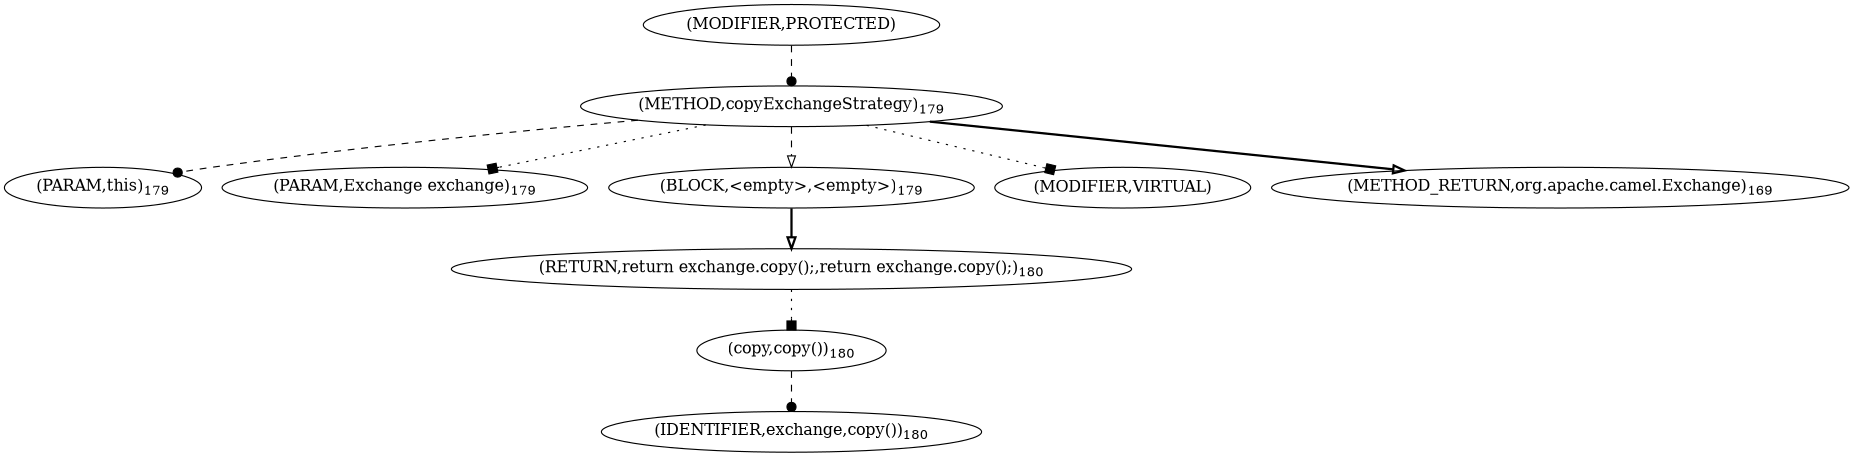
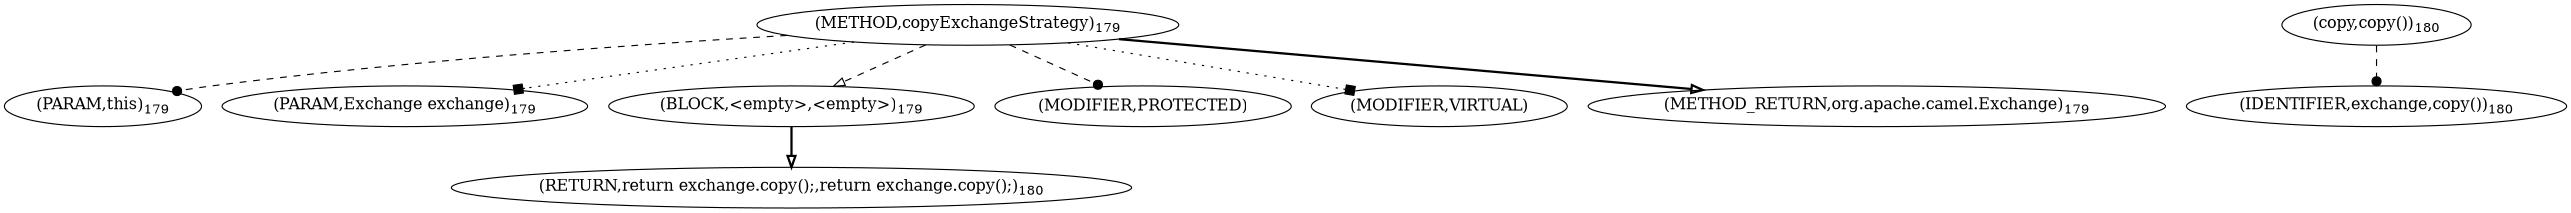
edge "(MODIFIER,PROTECTED)" -> "(METHOD,copyExchangeStrategy)": reversed
node "(METHOD_RETURN,org.apache.camel.Exchange)": text "169" -> "179"
edge "(RETURN,return exchange.copy();,return exchange.copy();)" -> "(copy,copy())": removed
